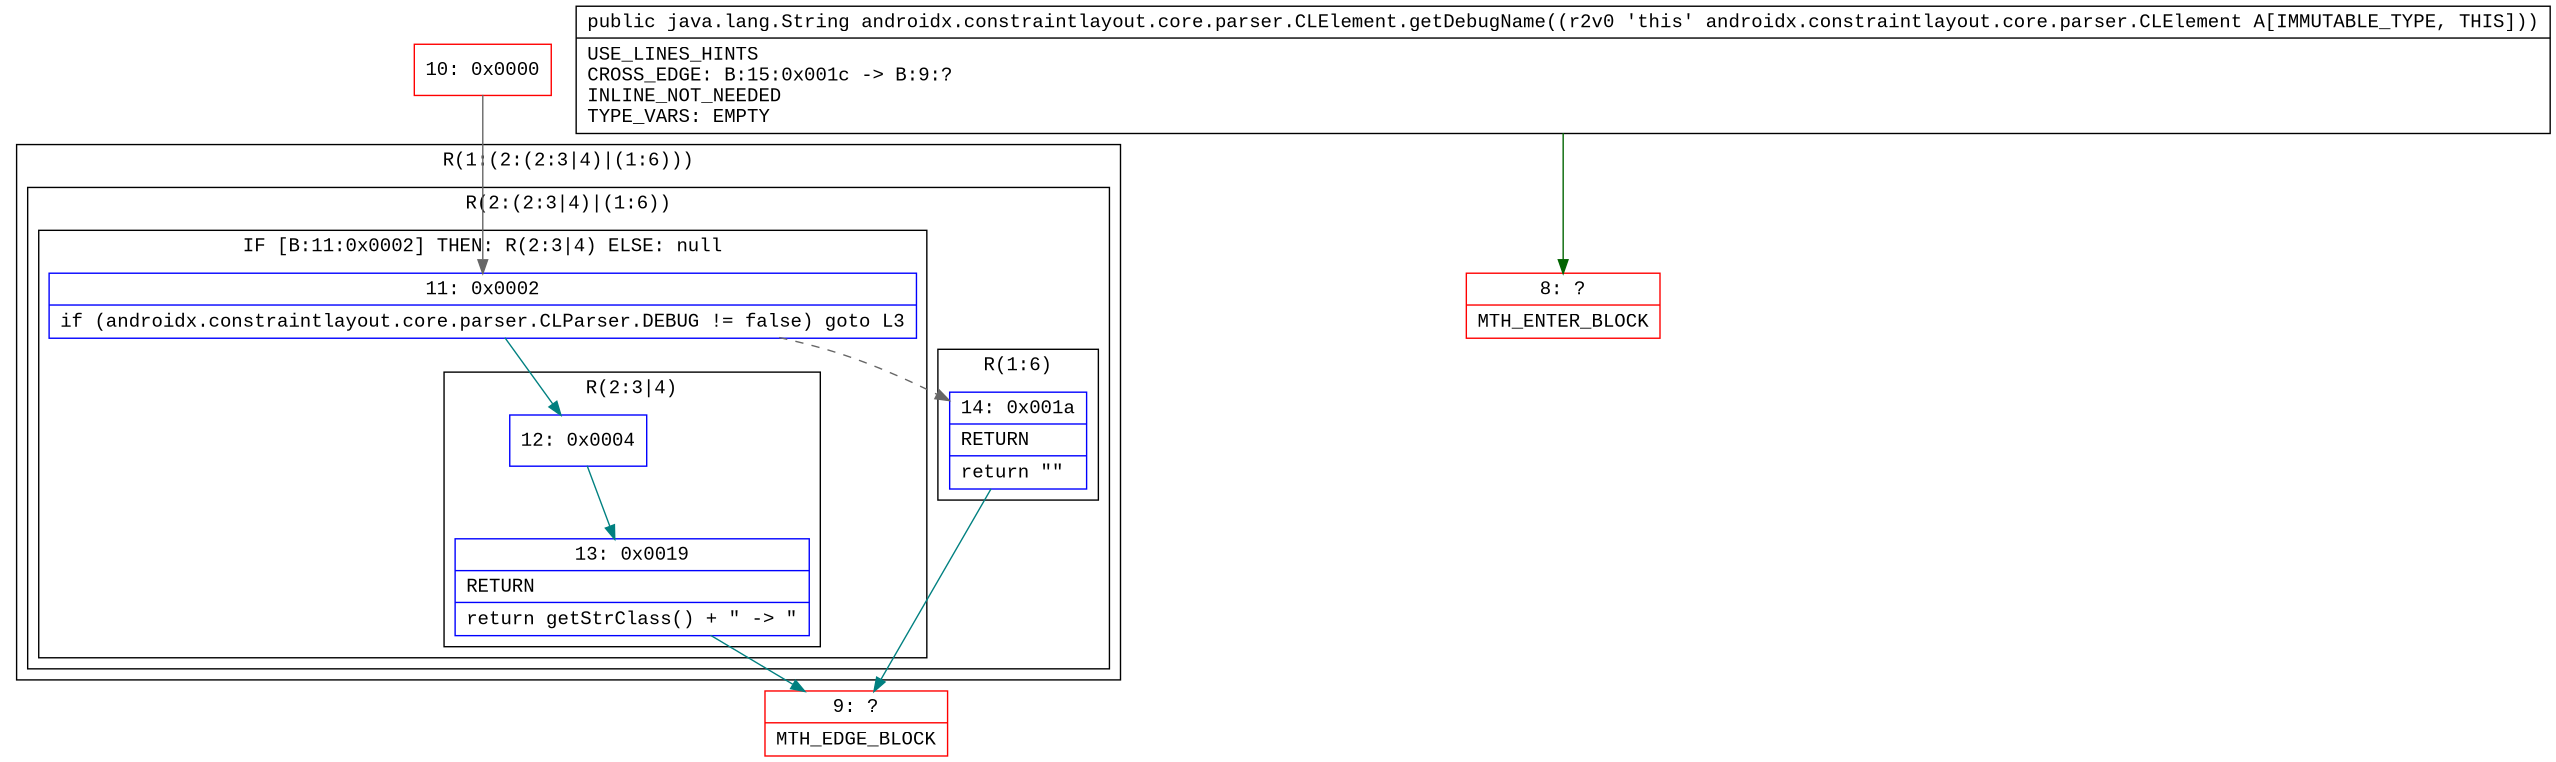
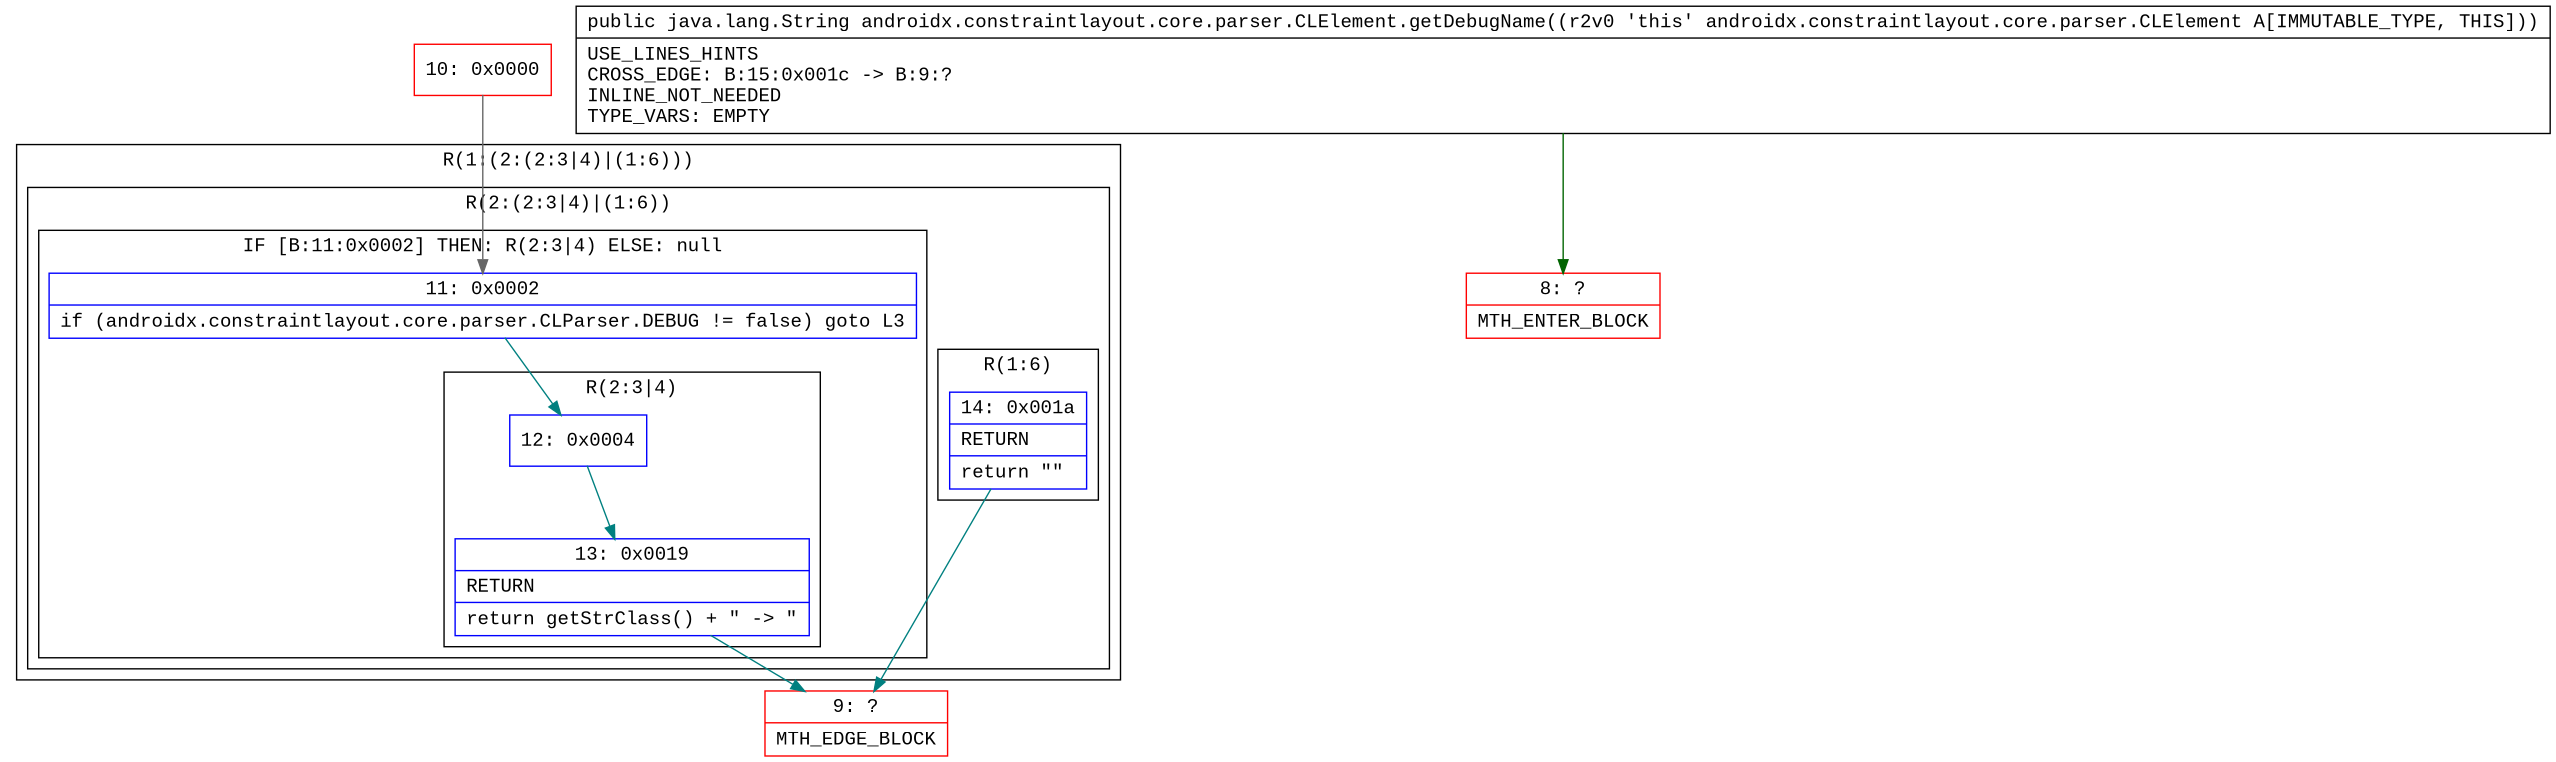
edge "11: 0x0002" -> "14: 0x001a": removed
